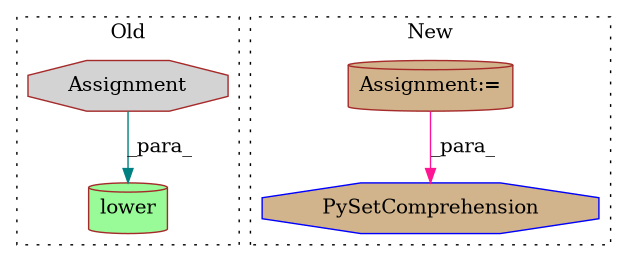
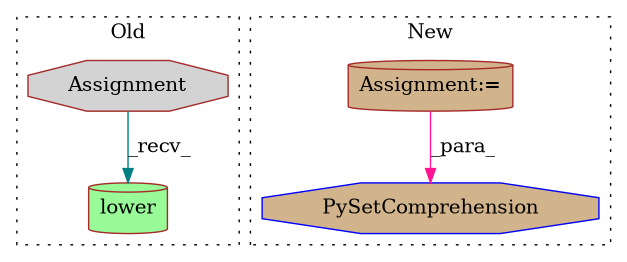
edge "Assignment" -> "lower": label "_para_" -> "_recv_"
